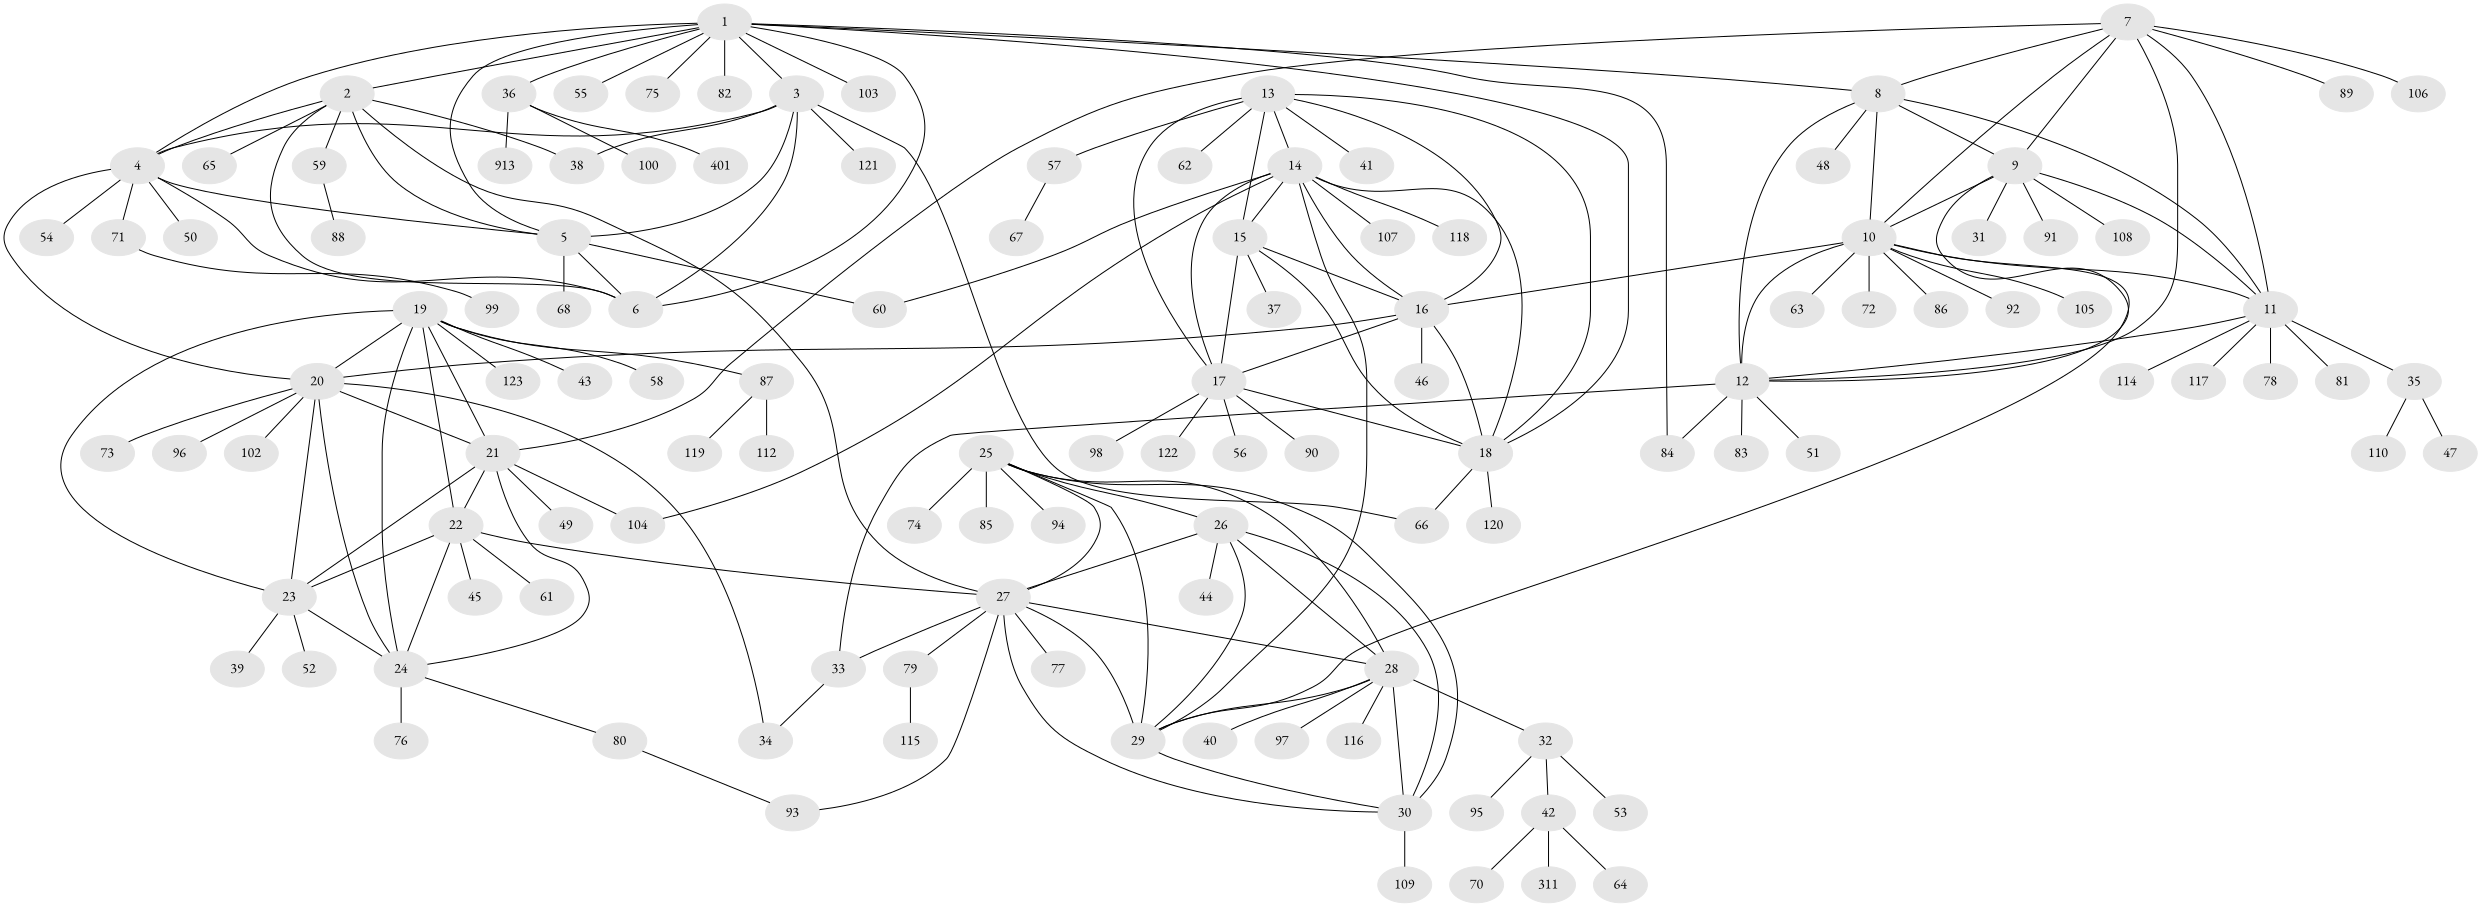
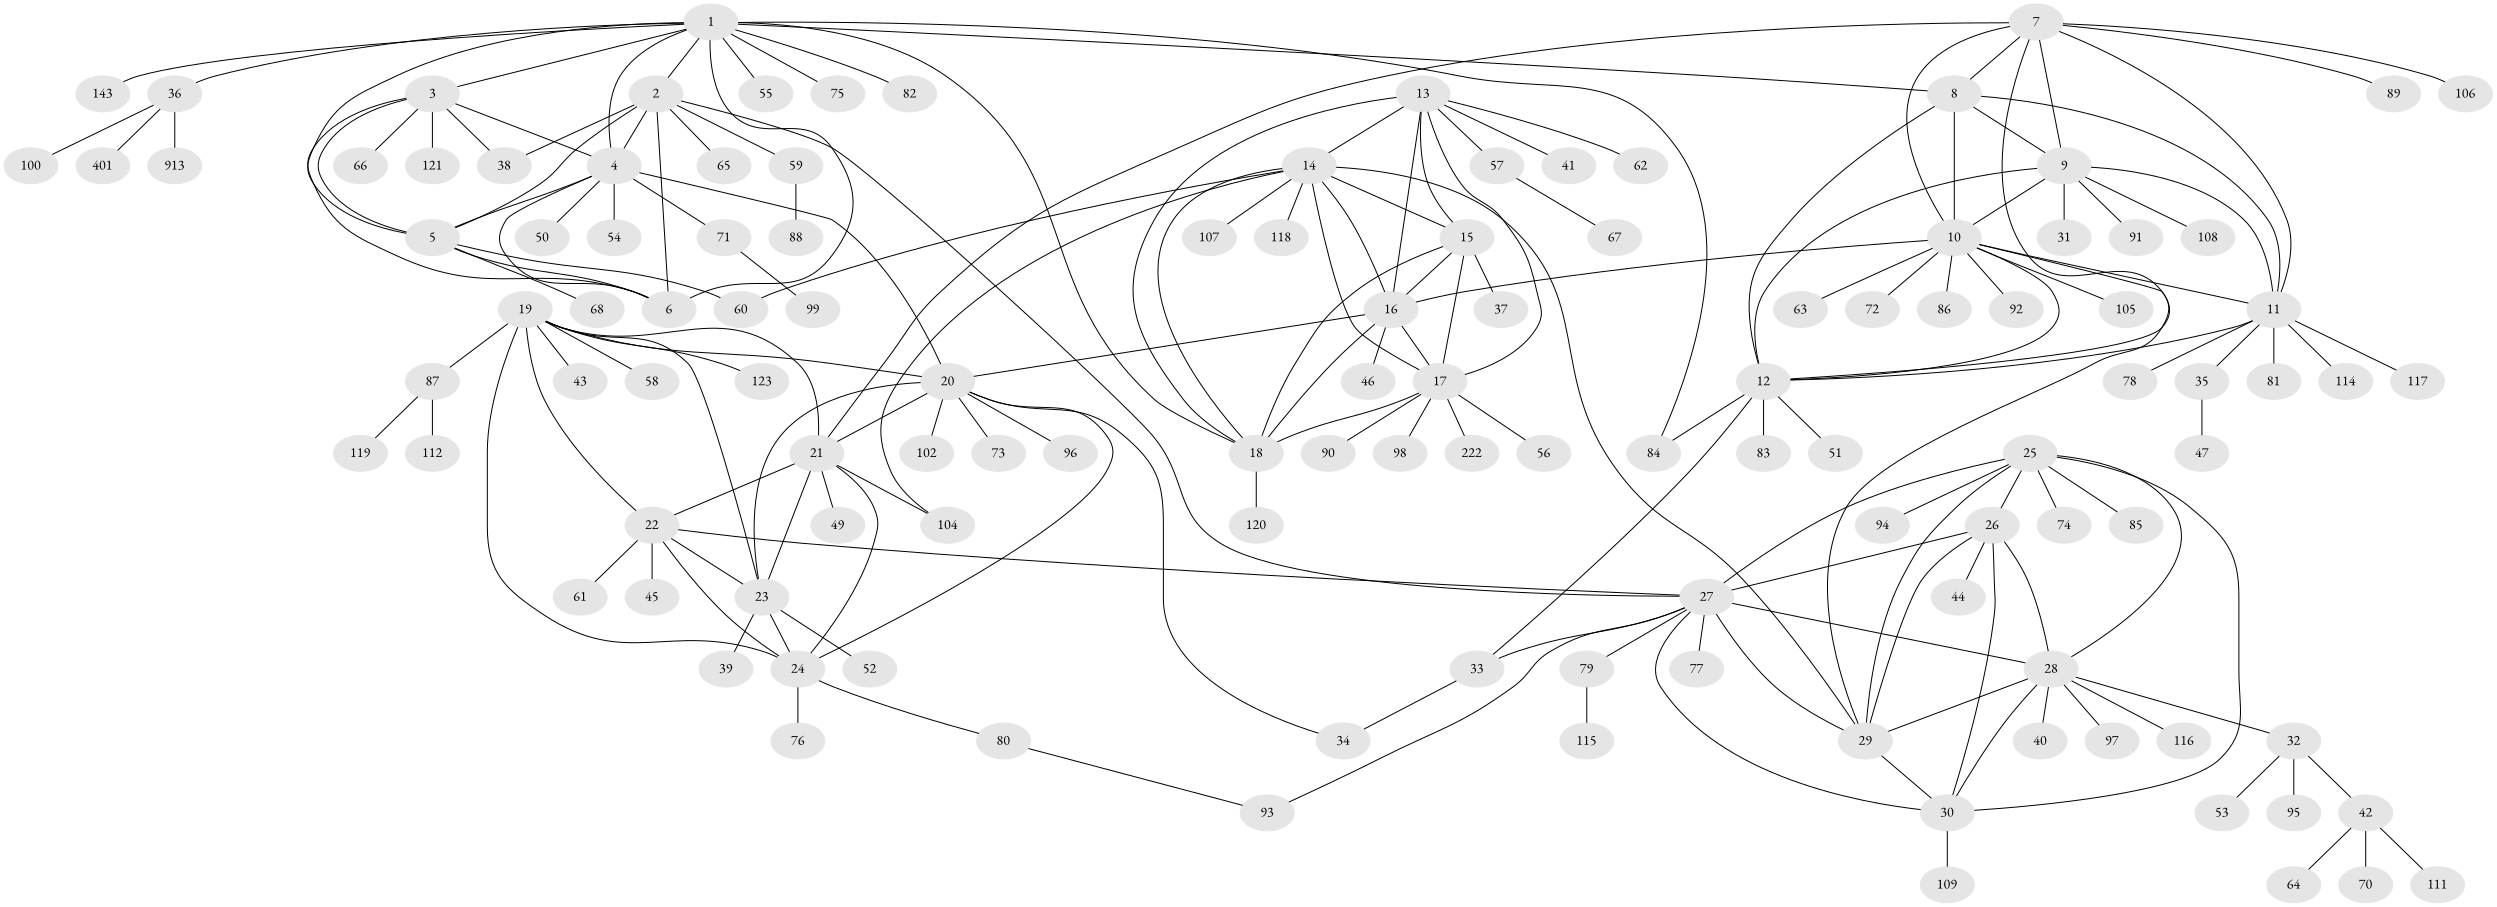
node "103": label "103" -> "143"
node "48": removed
node "122": label "122" -> "222"
node "110": removed
edge "18" -- "66": removed
node "311": label "311" -> "111"
